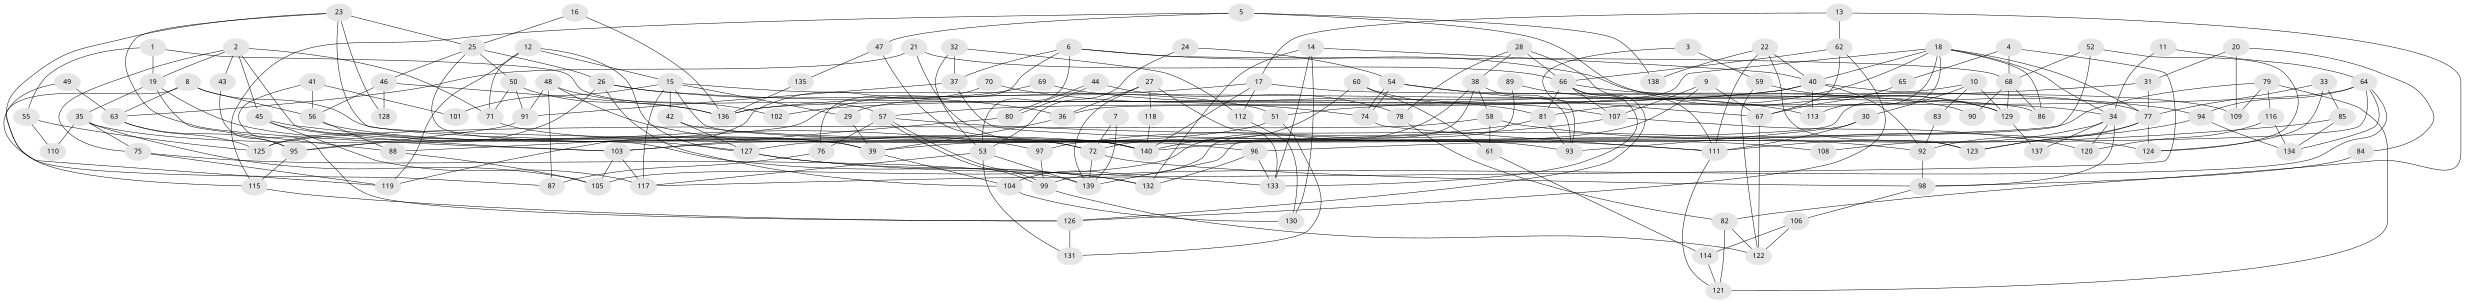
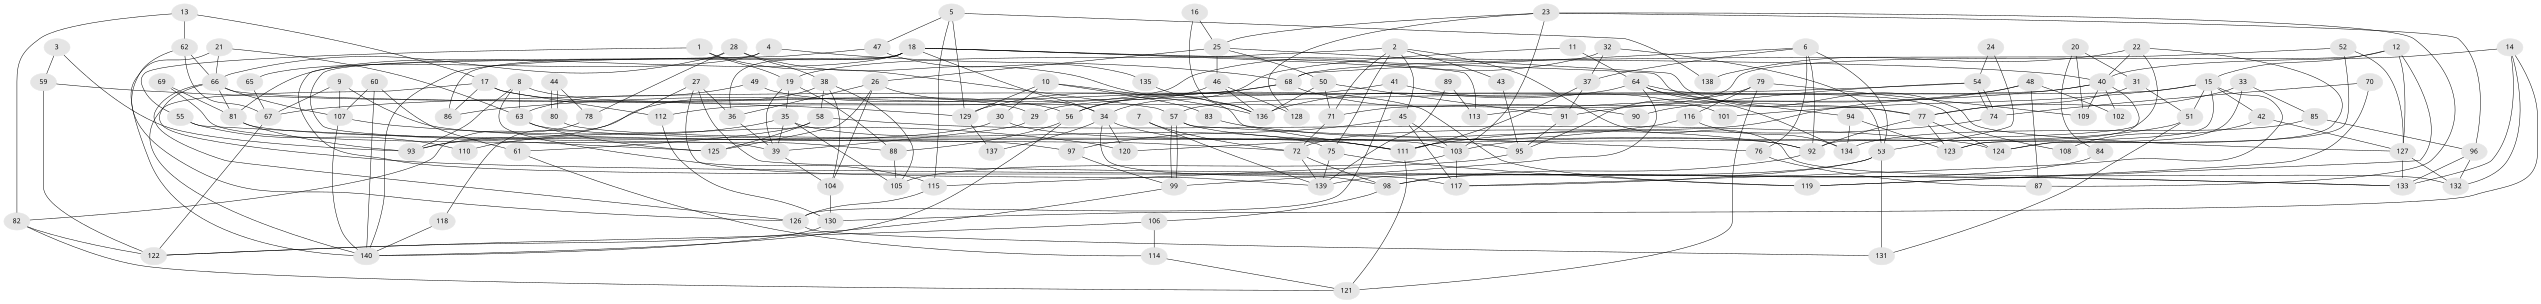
edge "6" -- "94": now "6" -- "92"
edge "130" -- "140": added
